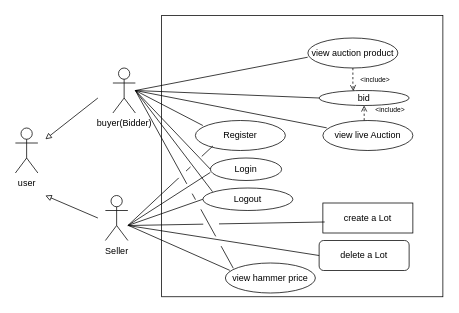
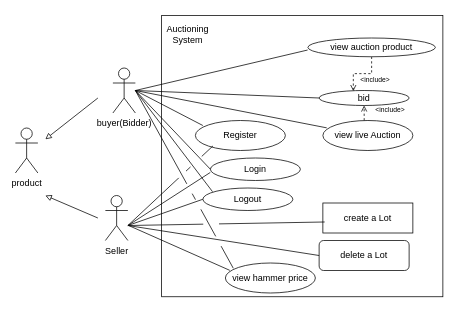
node "Auctioning System": added
node "view auction product": size 90x30 -> 128x19
node "Login": size 71x23 -> 90x23
node "user": label "user" -> "product"
